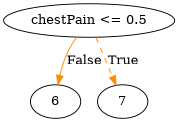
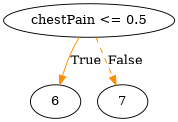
edge "chestPain <= 0.5" -> "6": label "False" -> "True"
edge "chestPain <= 0.5" -> "7": label "True" -> "False"
